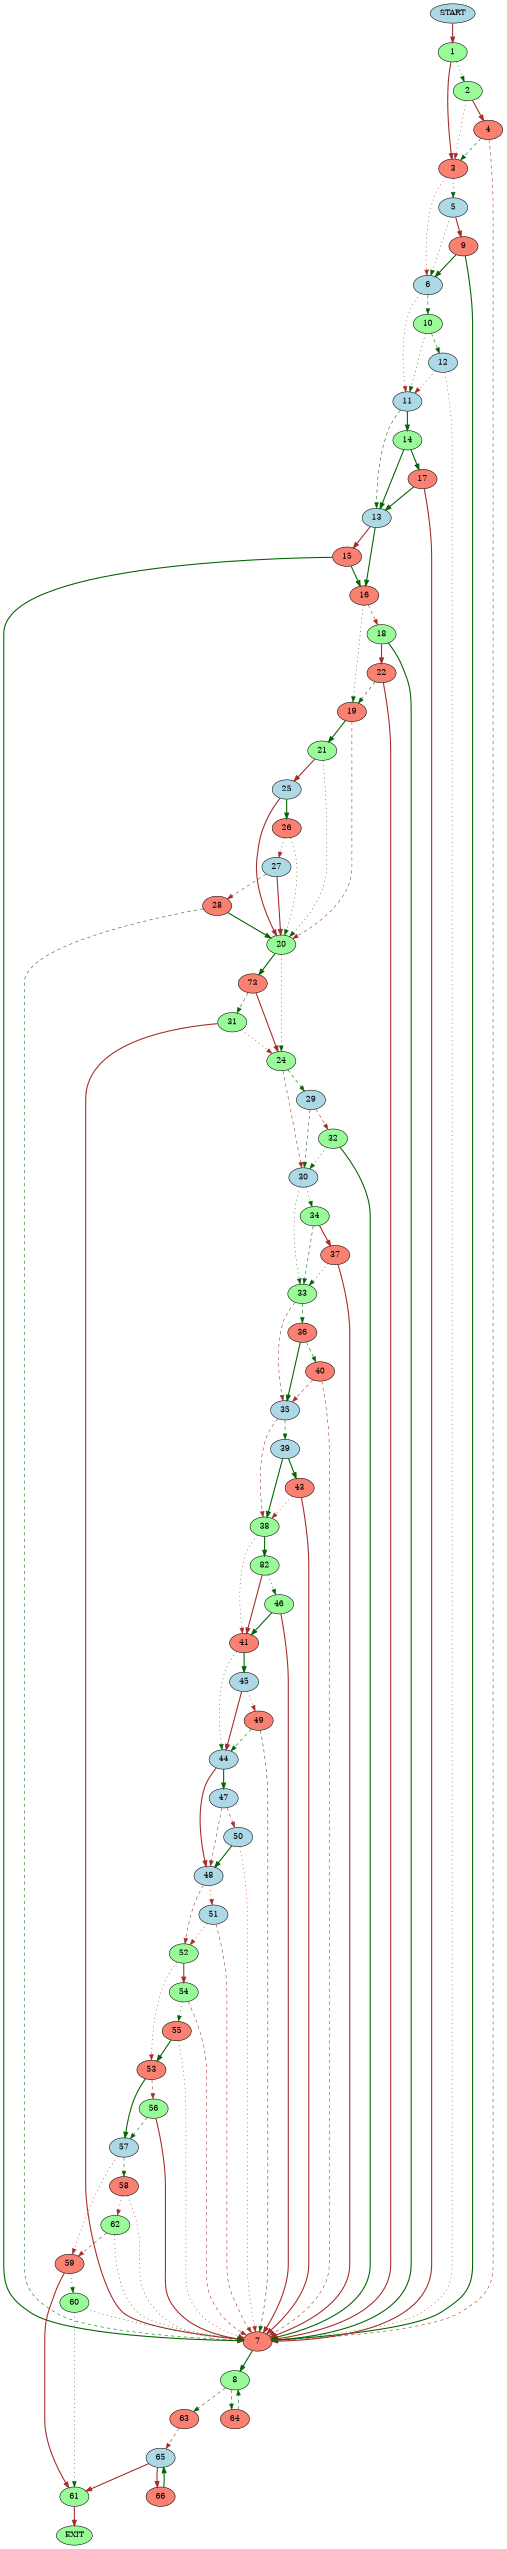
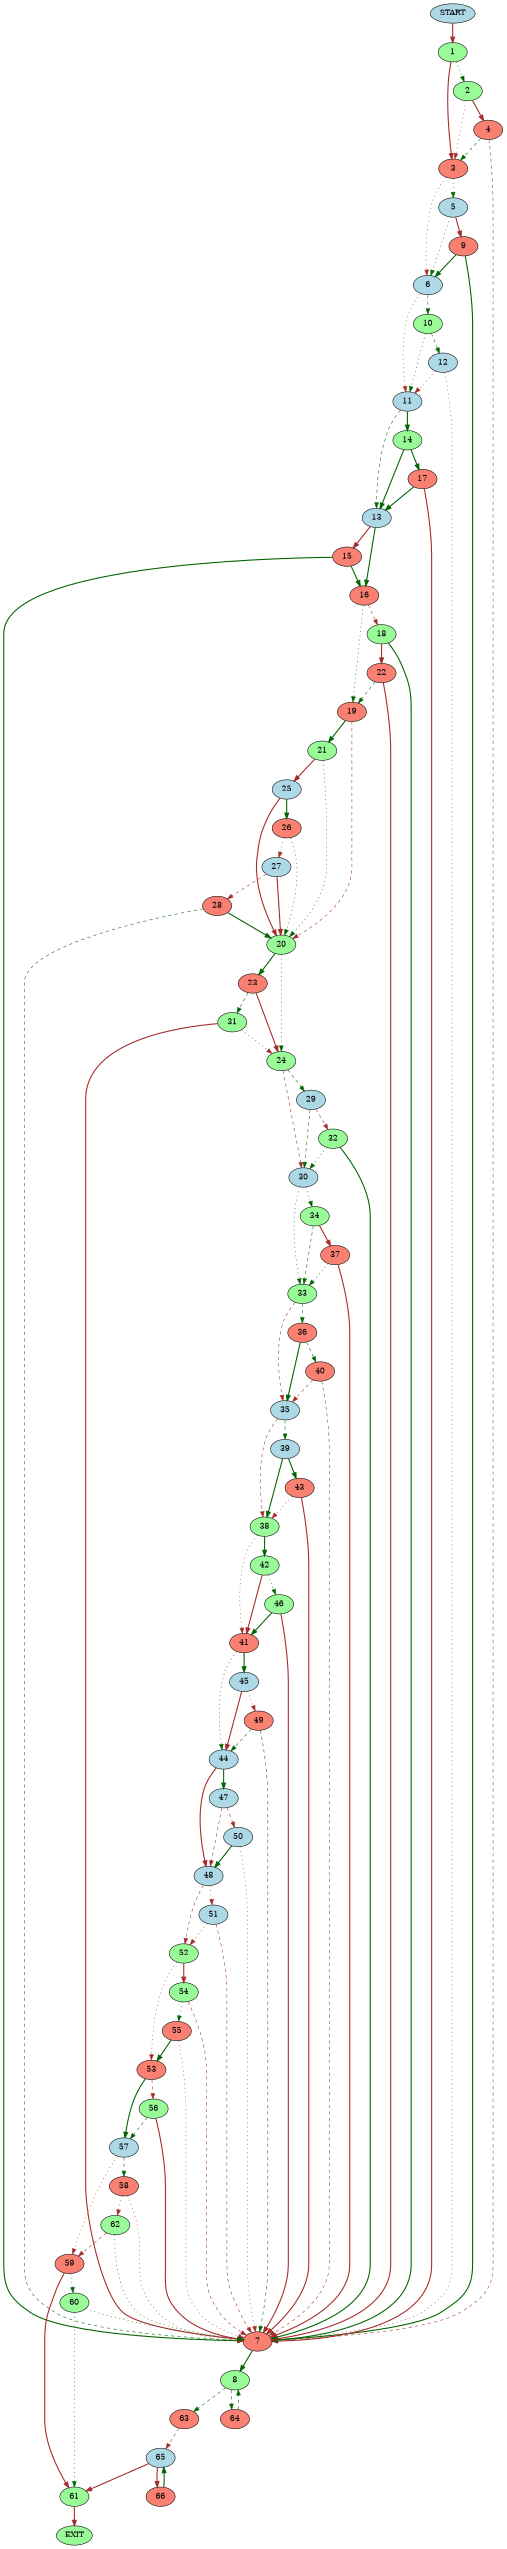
node "73": label "73" -> "23"
node "82": label "82" -> "42"
